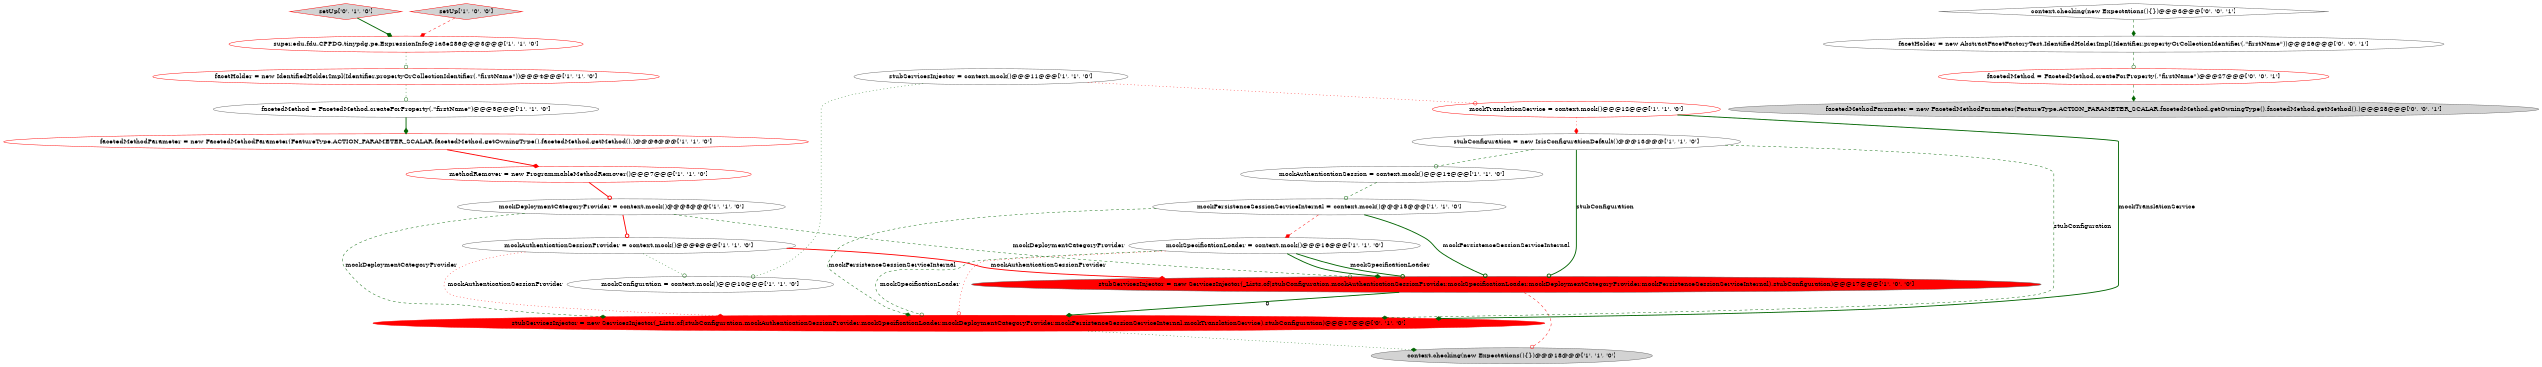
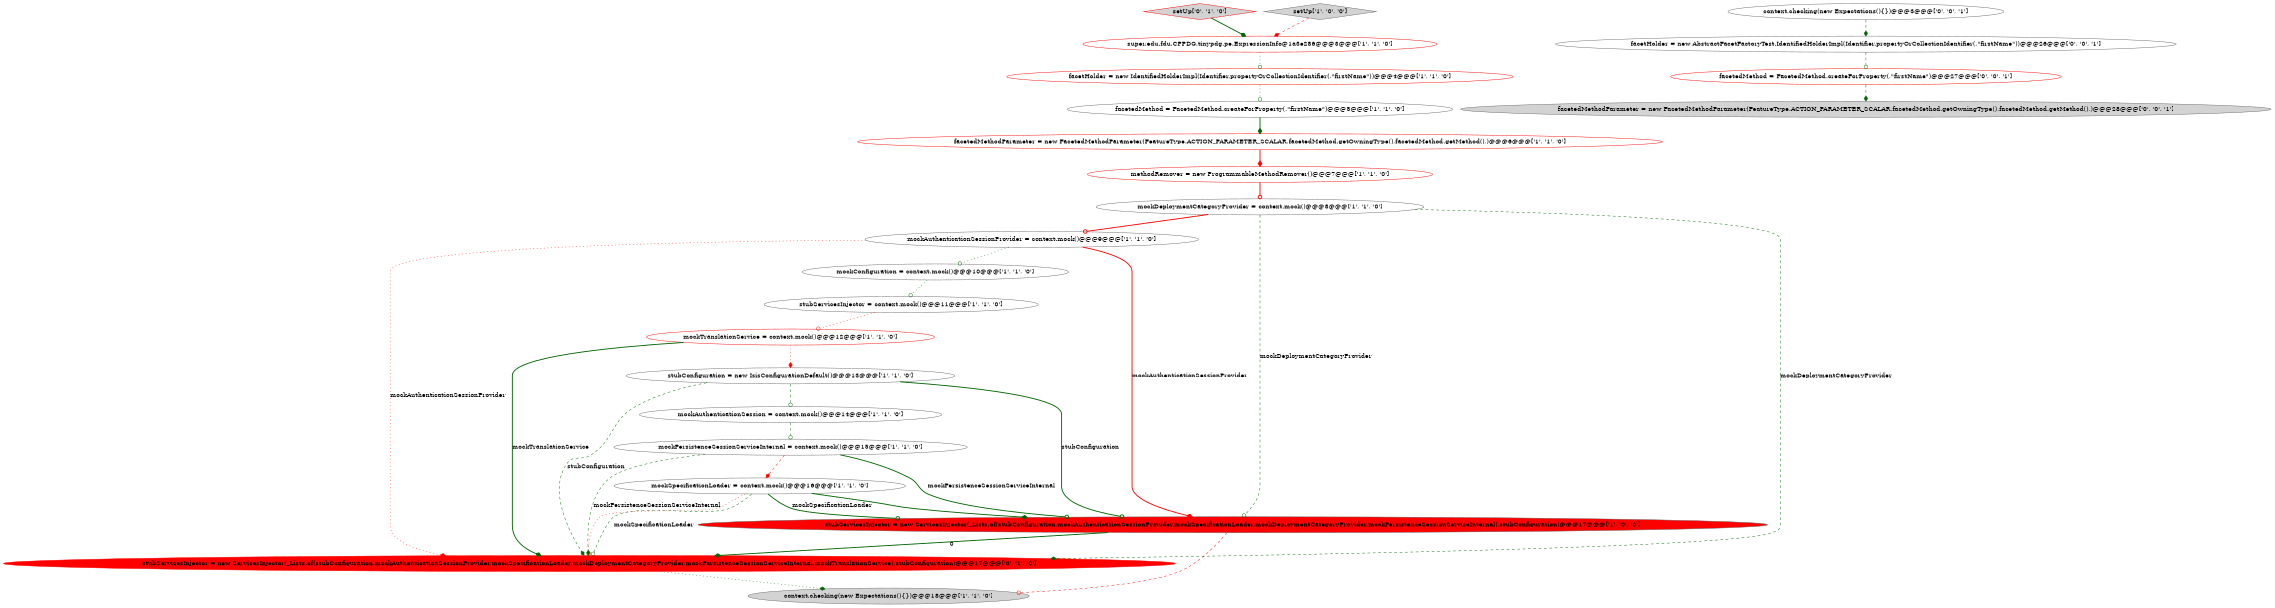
node "setUp['1', '0', '0']": color red -> gray40
node "context.checking(new Expectations(){})@@@3@@@['0', '0', '1']": shape diamond -> ellipse
edge "stubServicesInjector = context.mock()@@@11@@@['1', '1', '0']" -> "mockConfiguration = context.mock()@@@10@@@['1', '1', '0']": reversed
